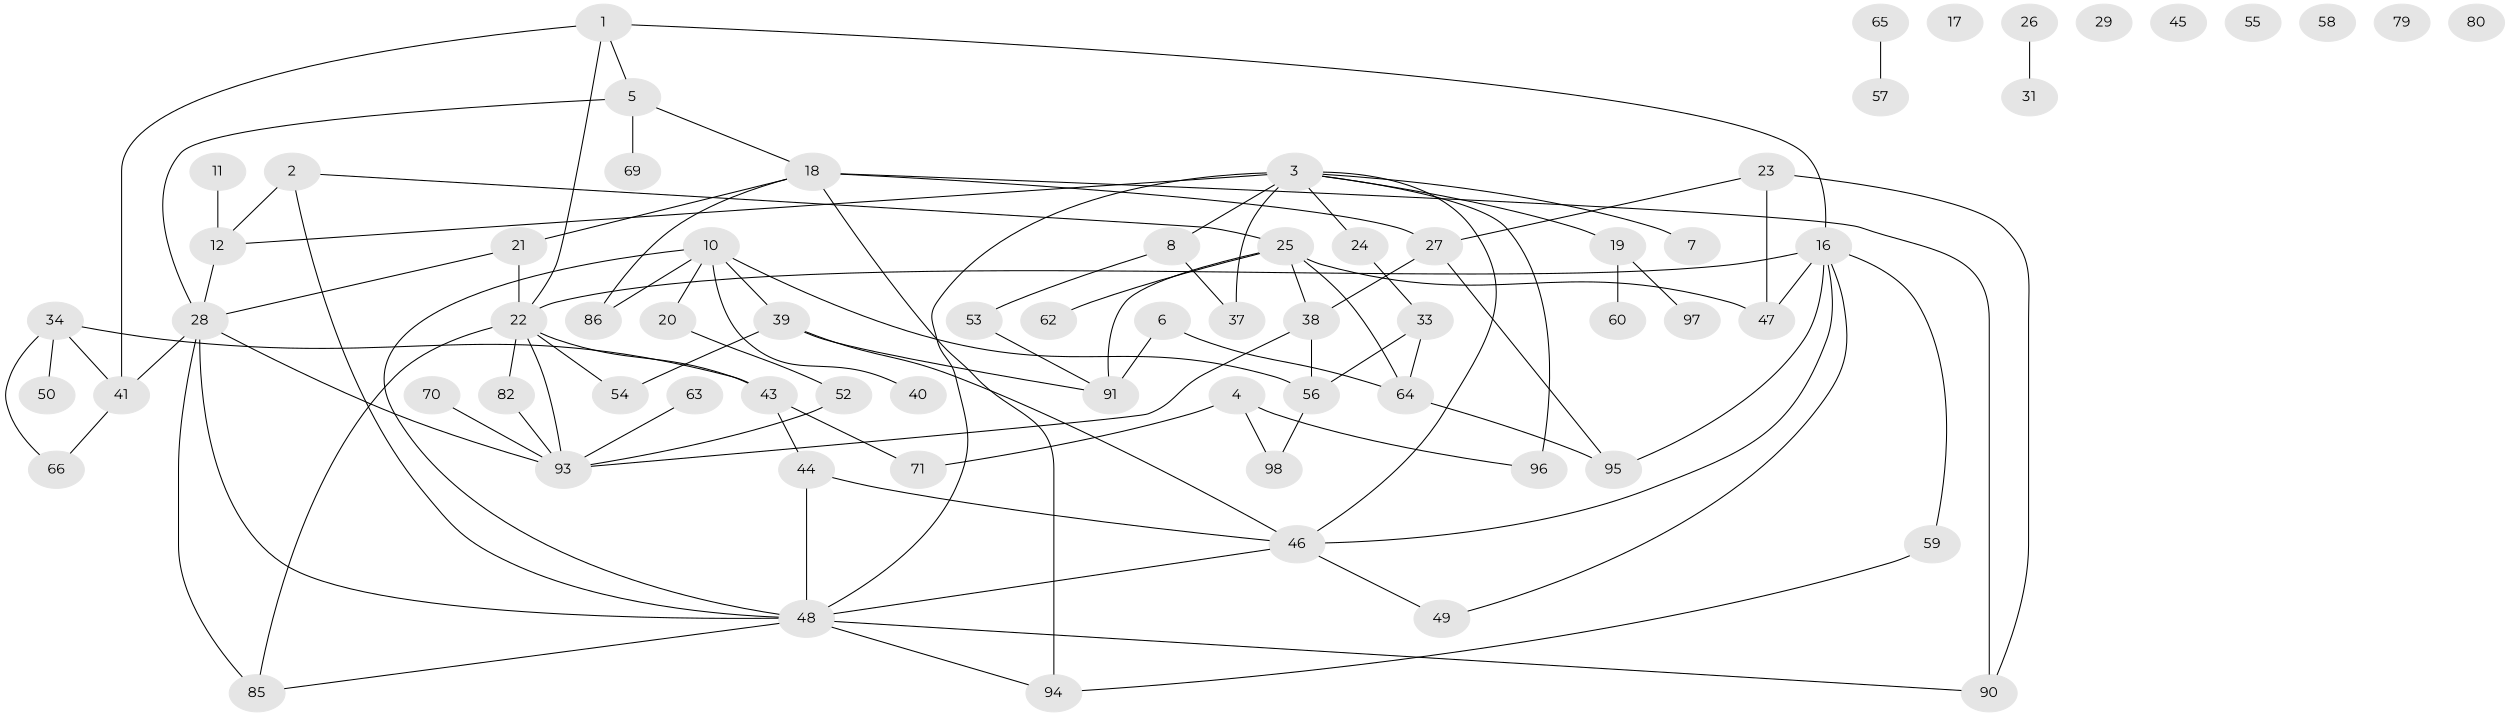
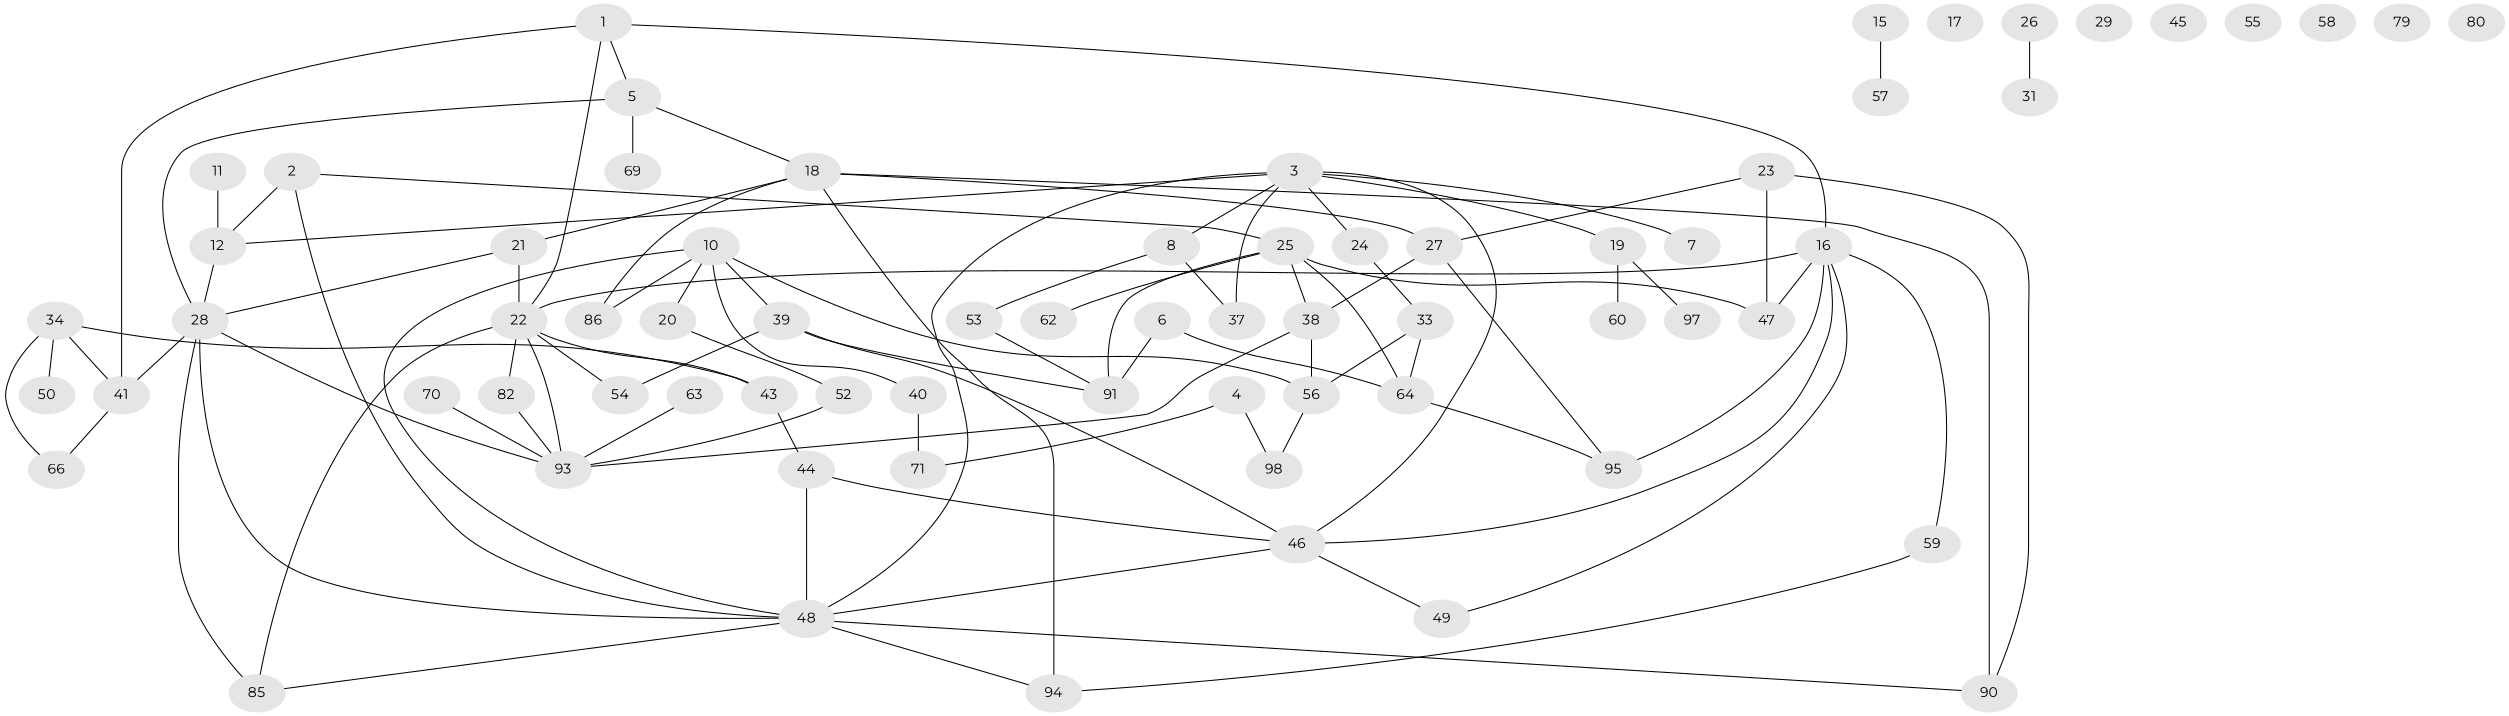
node "65": label "65" -> "15"
edge "43" -- "71": now "40" -- "71"
node "96": removed
